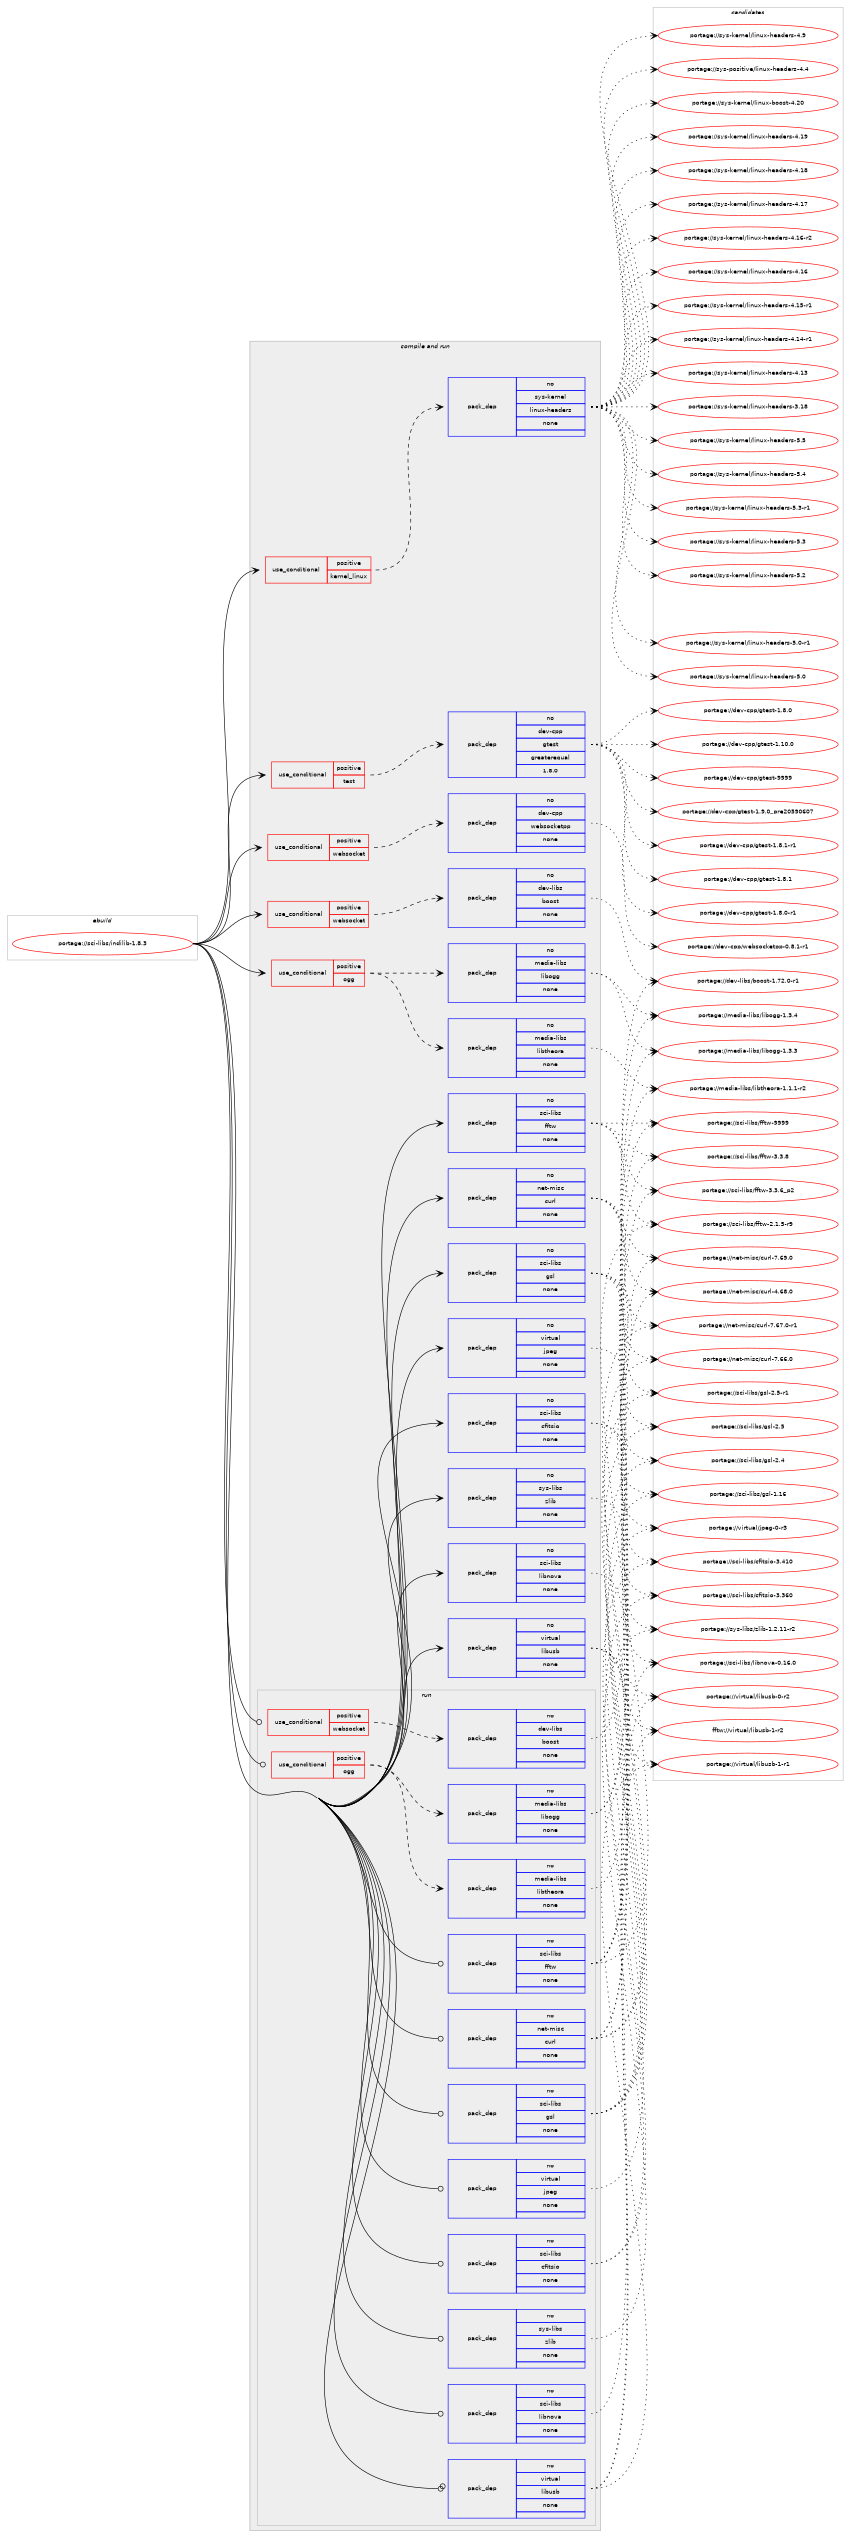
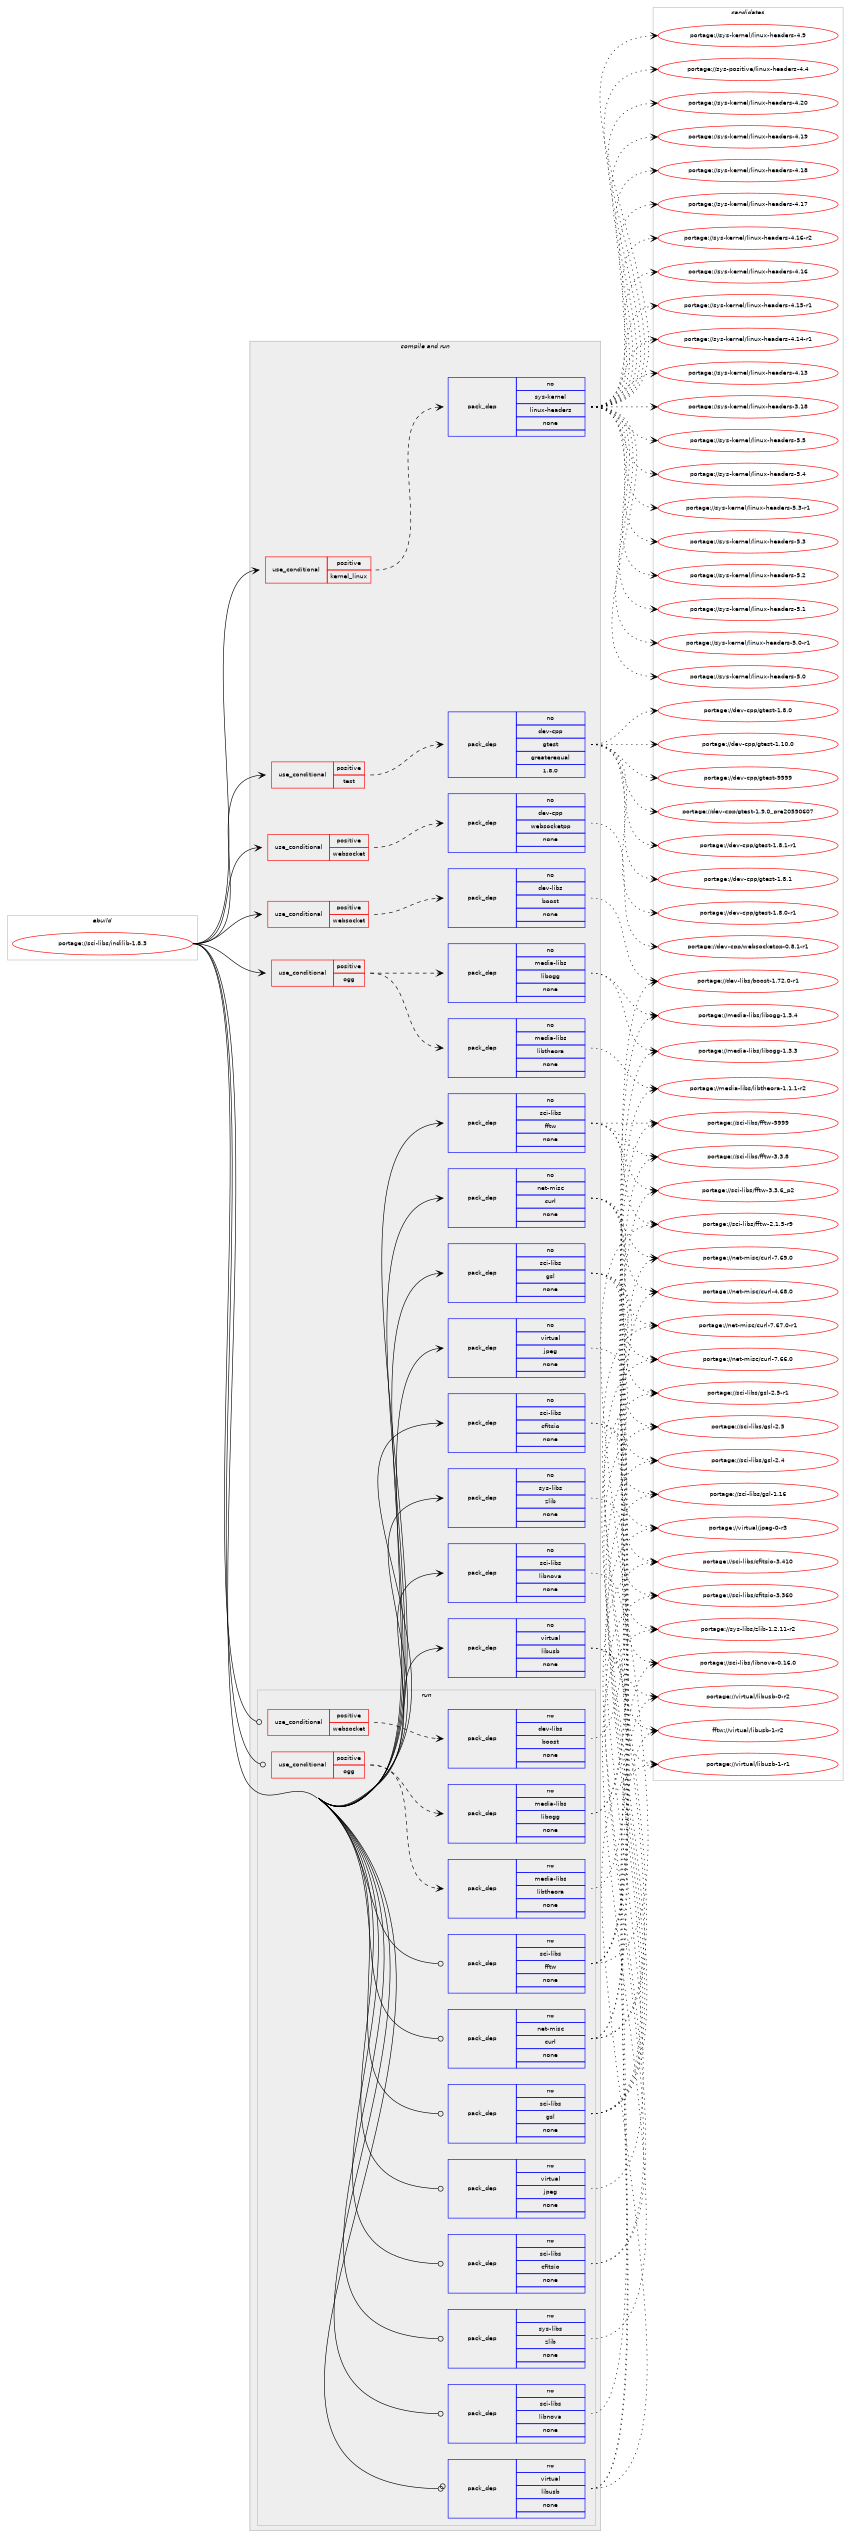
node "portage://sys-kernel/linux-boost-4.20": label "portage://sys-kernel/linux-boost-4.20" -> "portage://sys-kernel/linux-headers-4.20"
node "portage://sys-kernel/linux-headers-5.1": added
